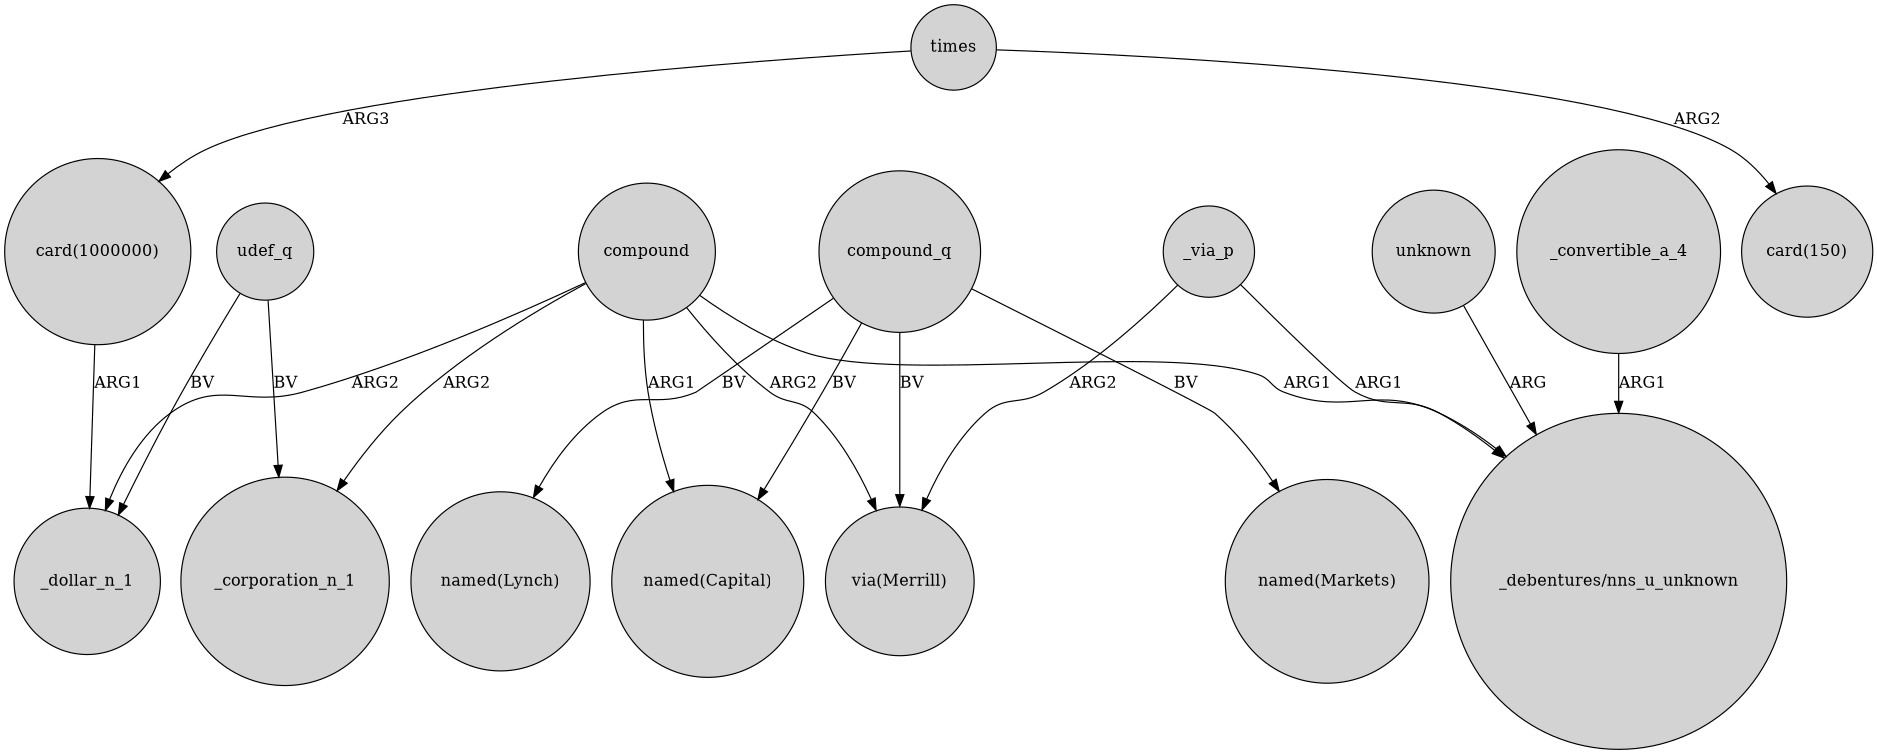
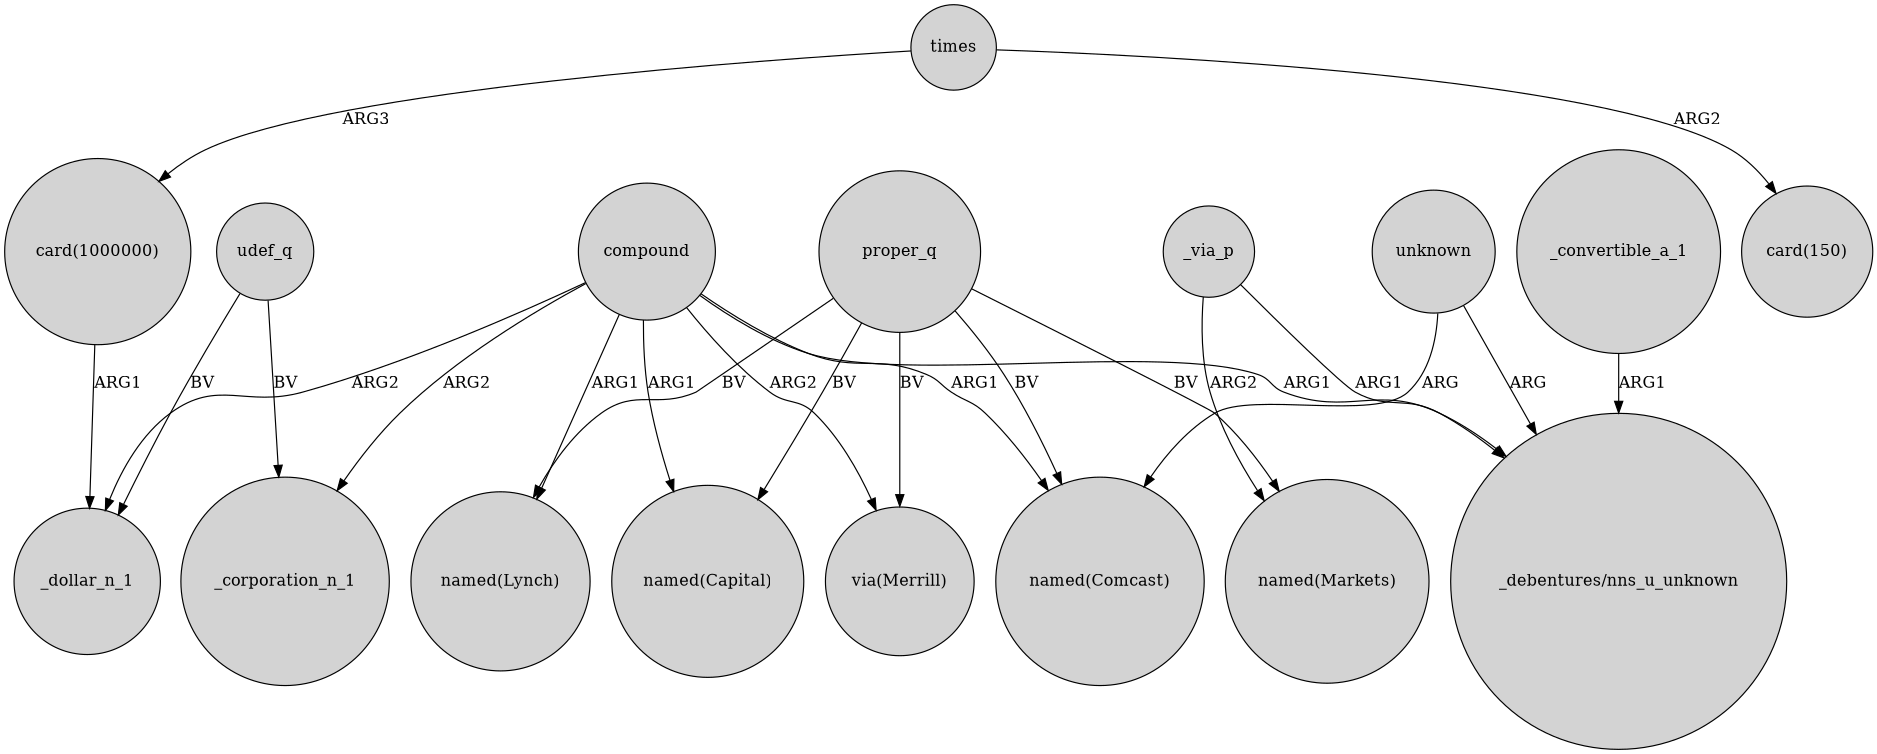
node "compound_q": label "compound_q" -> "proper_q"
node "_convertible_a_4": label "_convertible_a_4" -> "_convertible_a_1"
edge "_via_p" -> "via(Merrill)": now "_via_p" -> "named(Markets)"
edge "compound" -> "named(Lynch)": added, label "ARG1"
node "named(Comcast)": added
